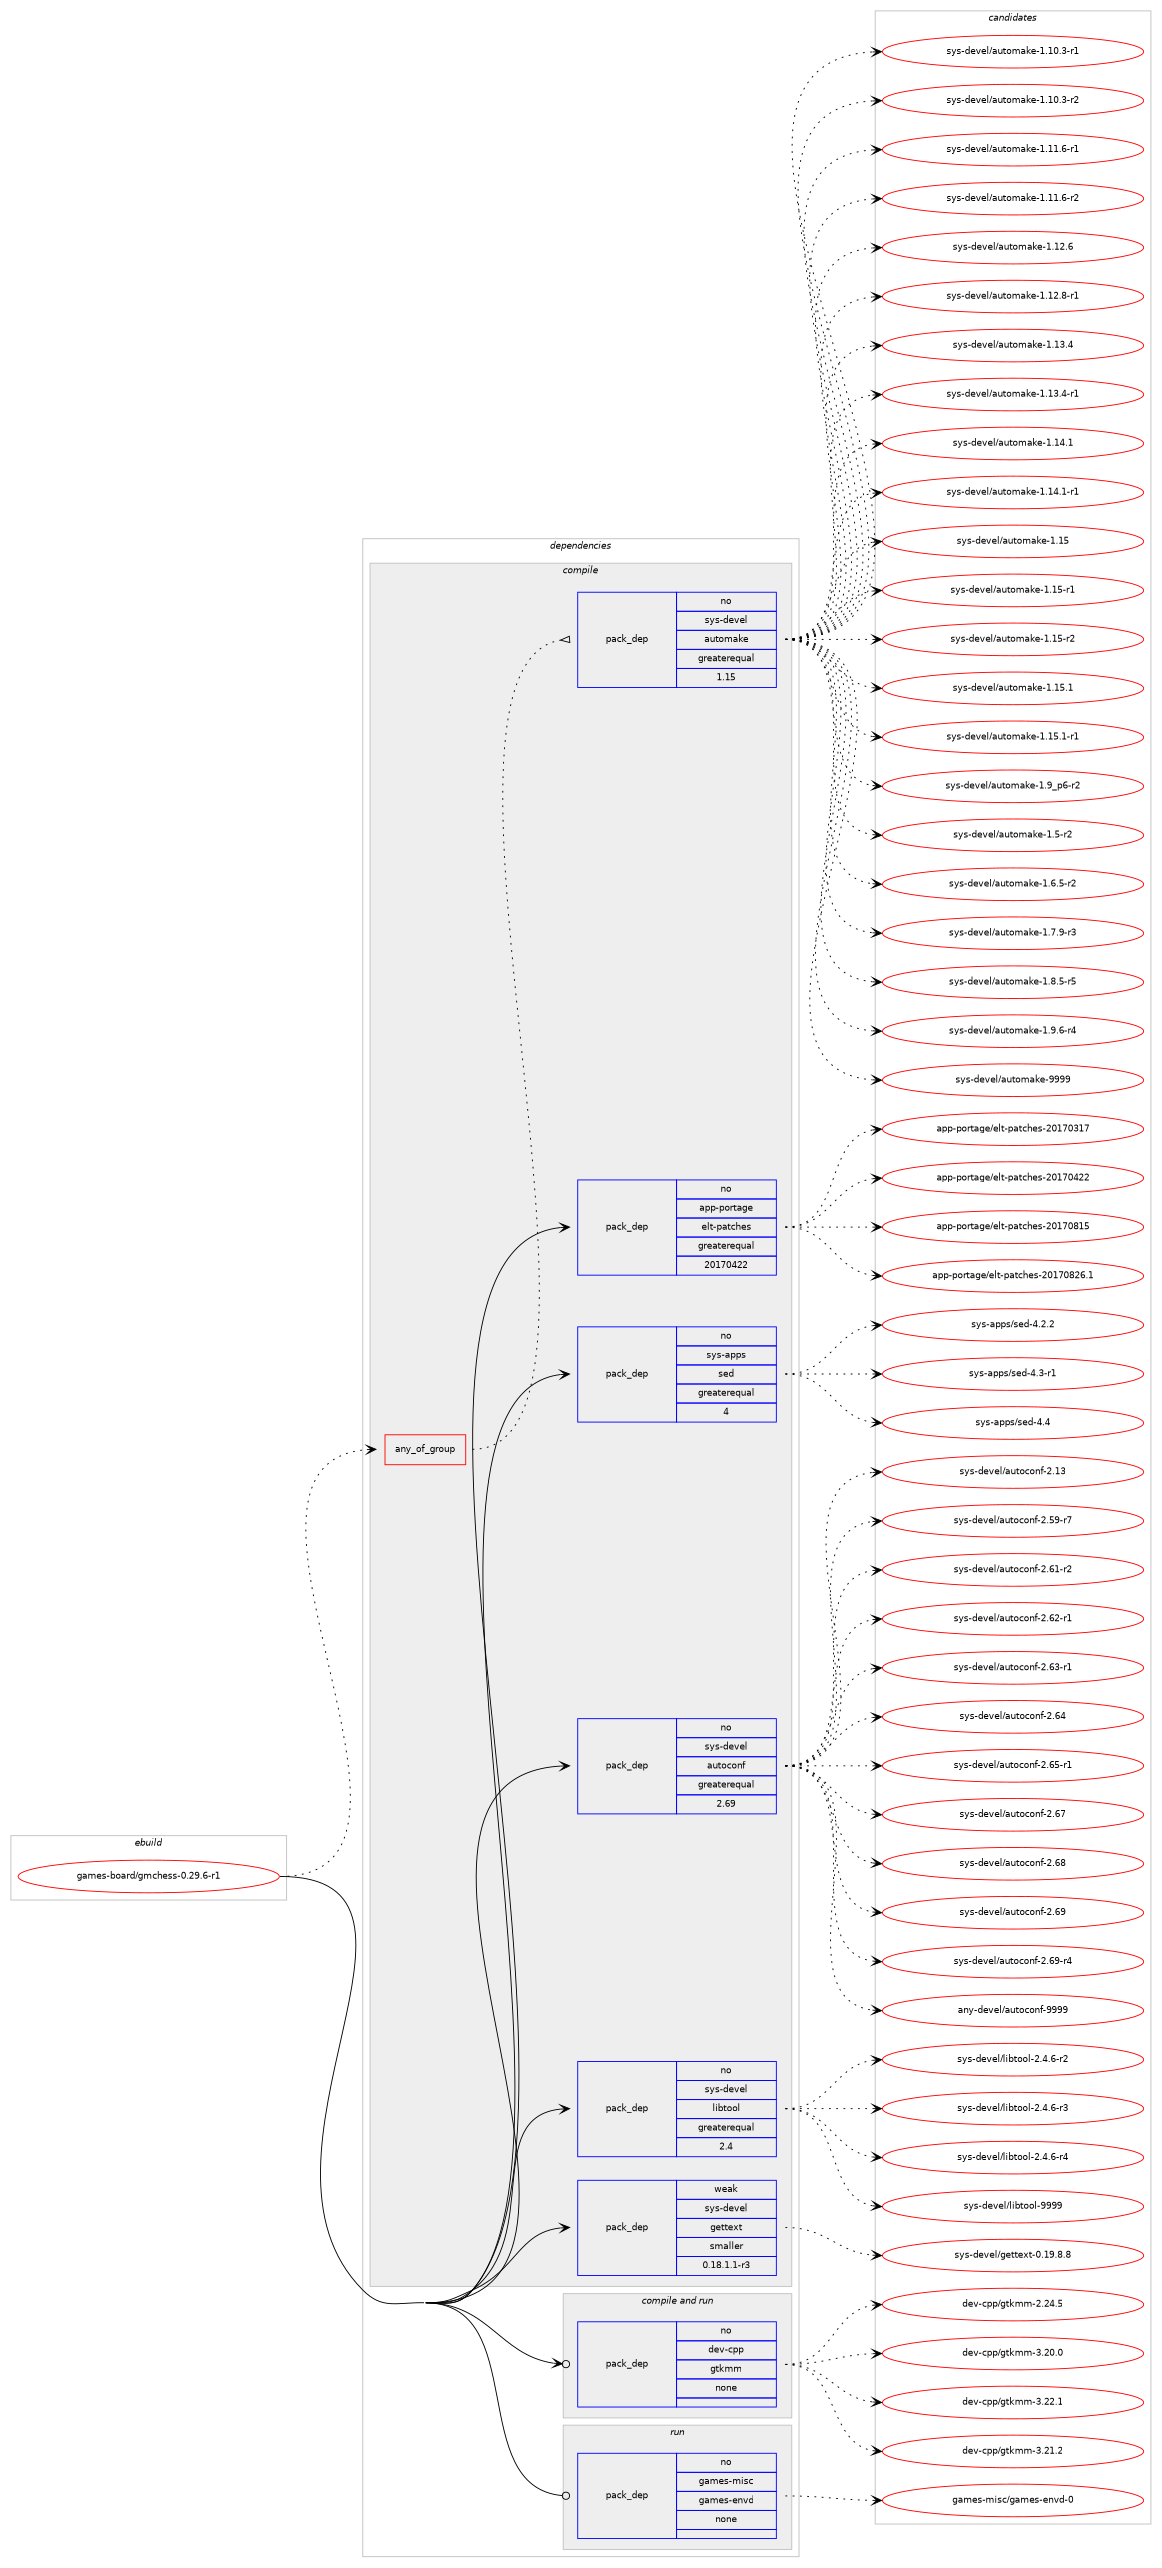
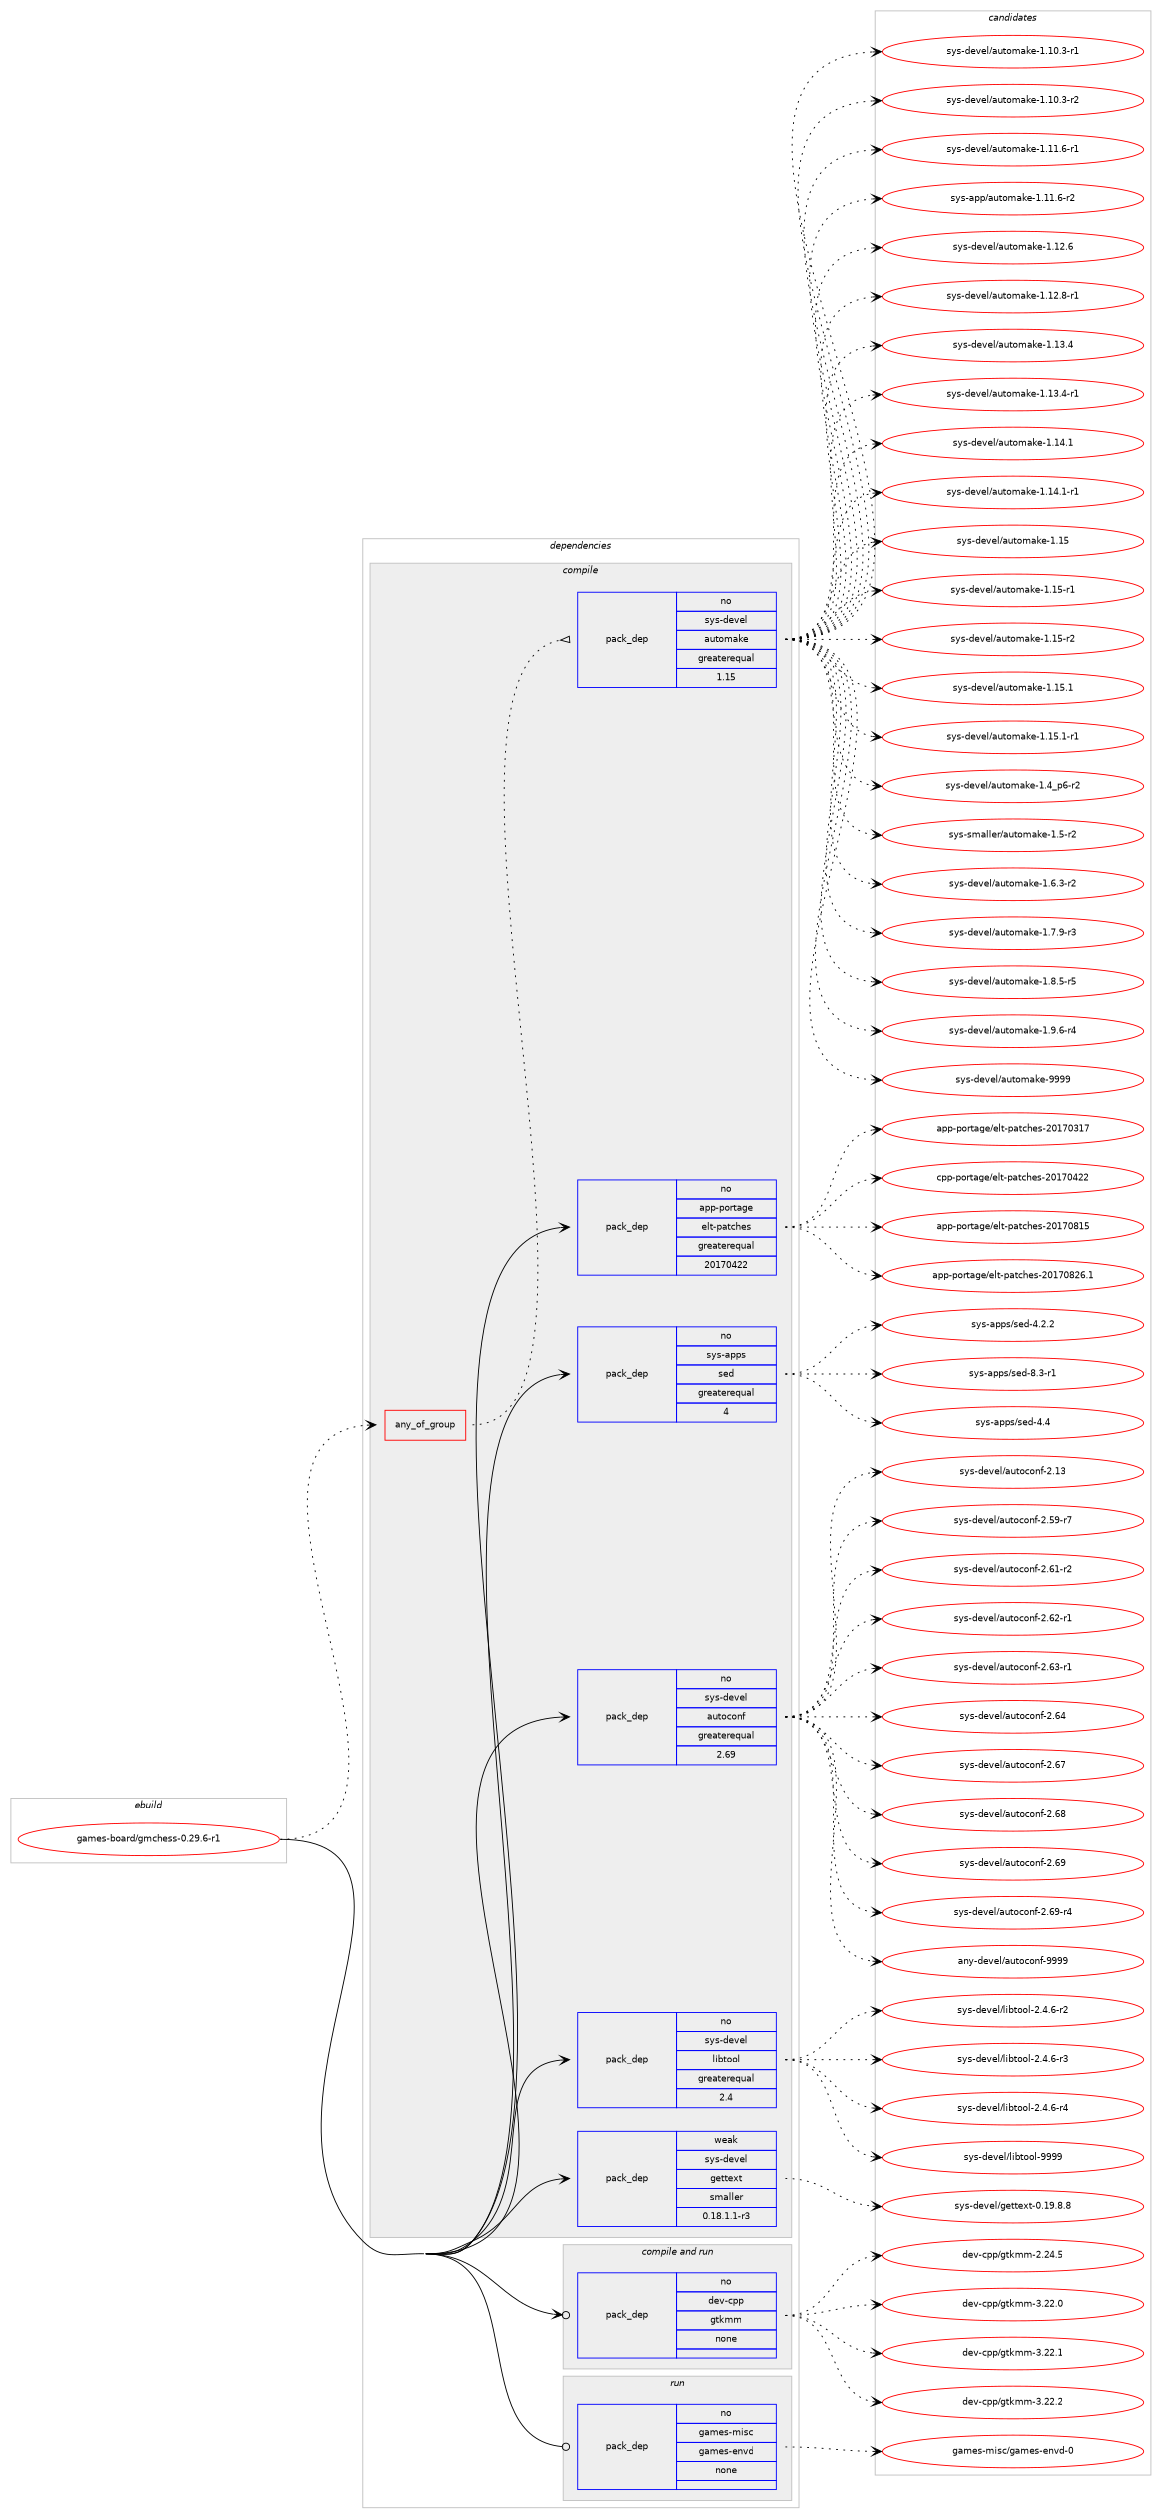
node "sys-devel/automake-1.11.6-r2": label "sys-devel/automake-1.11.6-r2" -> "sys-app/automake-1.11.6-r2"
node "sys-devel/automake-1.9_p6-r2": label "sys-devel/automake-1.9_p6-r2" -> "sys-devel/automake-1.4_p6-r2"
node "sys-devel/automake-1.5-r2": label "sys-devel/automake-1.5-r2" -> "sys-smaller/automake-1.5-r2"
node "sys-devel/automake-1.6.5-r2": label "sys-devel/automake-1.6.5-r2" -> "sys-devel/automake-1.6.3-r2"
node "app-portage/elt-patches-20170422": label "app-portage/elt-patches-20170422" -> "cpp-portage/elt-patches-20170422"
node "sys-apps/sed-4.3-r1": label "sys-apps/sed-4.3-r1" -> "sys-apps/sed-8.3-r1"
node "sys-devel/autoconf-2.65-r1": removed
node "dev-cpp/gtkmm-3.20.0": label "dev-cpp/gtkmm-3.20.0" -> "dev-cpp/gtkmm-3.22.0"
node "dev-cpp/gtkmm-3.21.2": label "dev-cpp/gtkmm-3.21.2" -> "dev-cpp/gtkmm-3.22.2"
